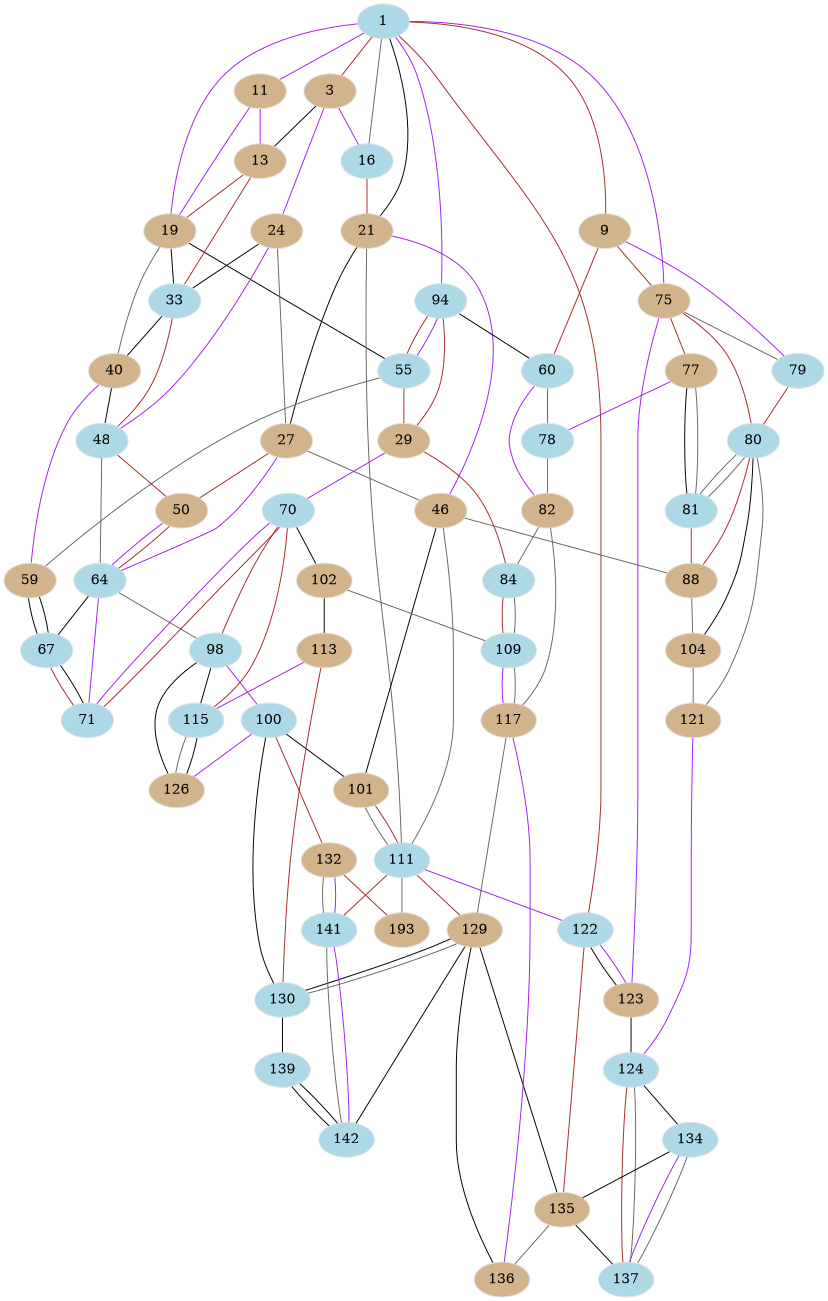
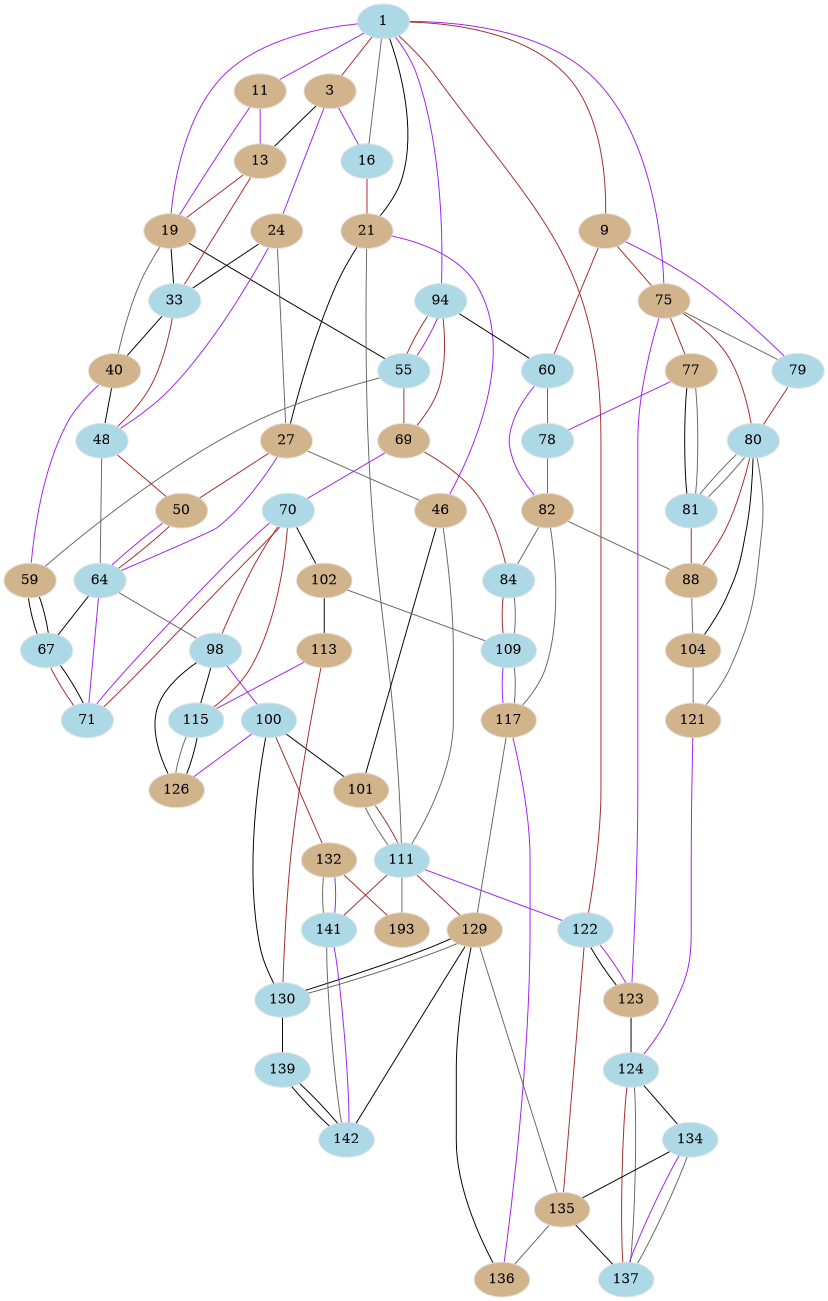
node "29": label "29" -> "69"
edge "46" -- "88": now "82" -- "88"
edge "129" -- "135": color black -> gray40
